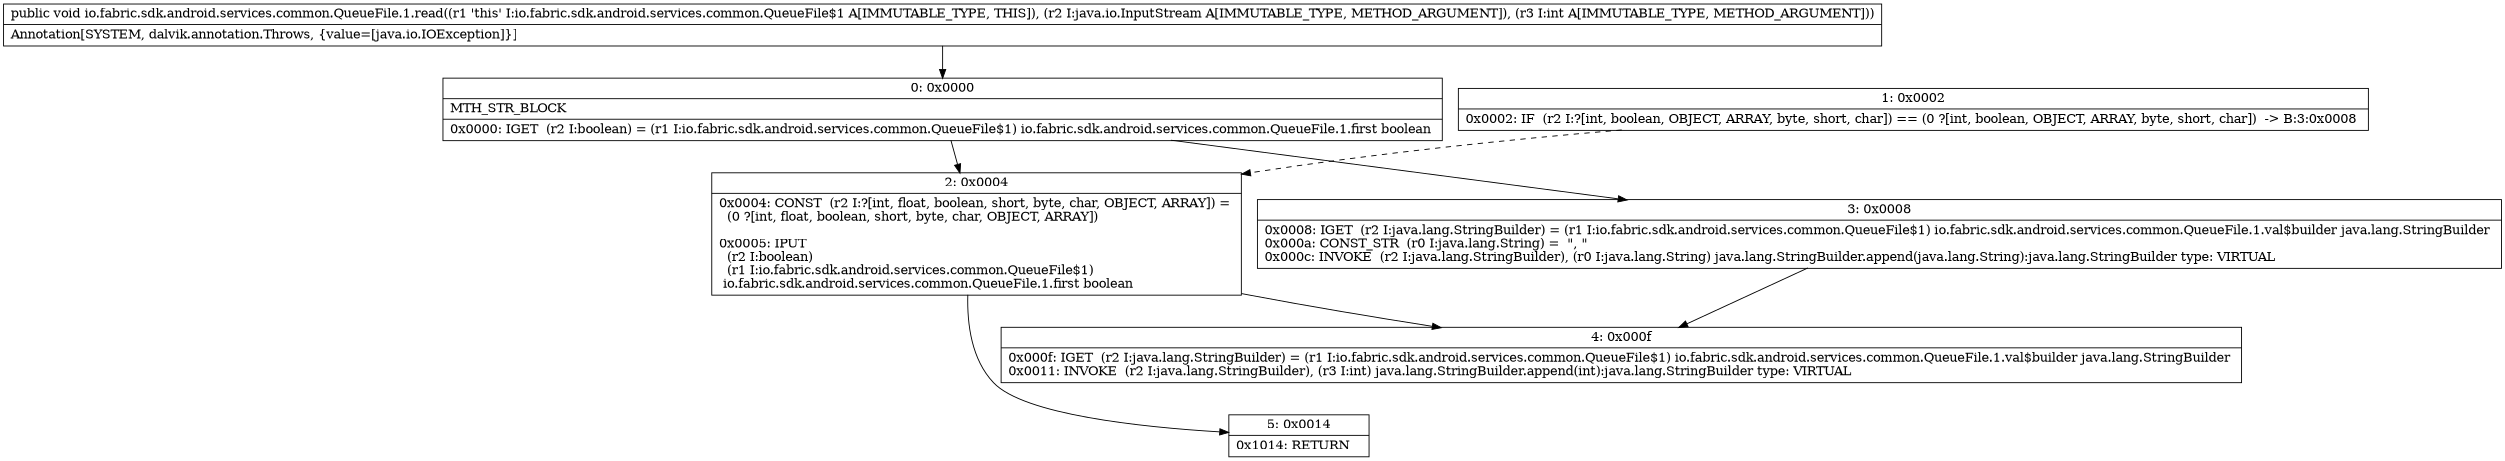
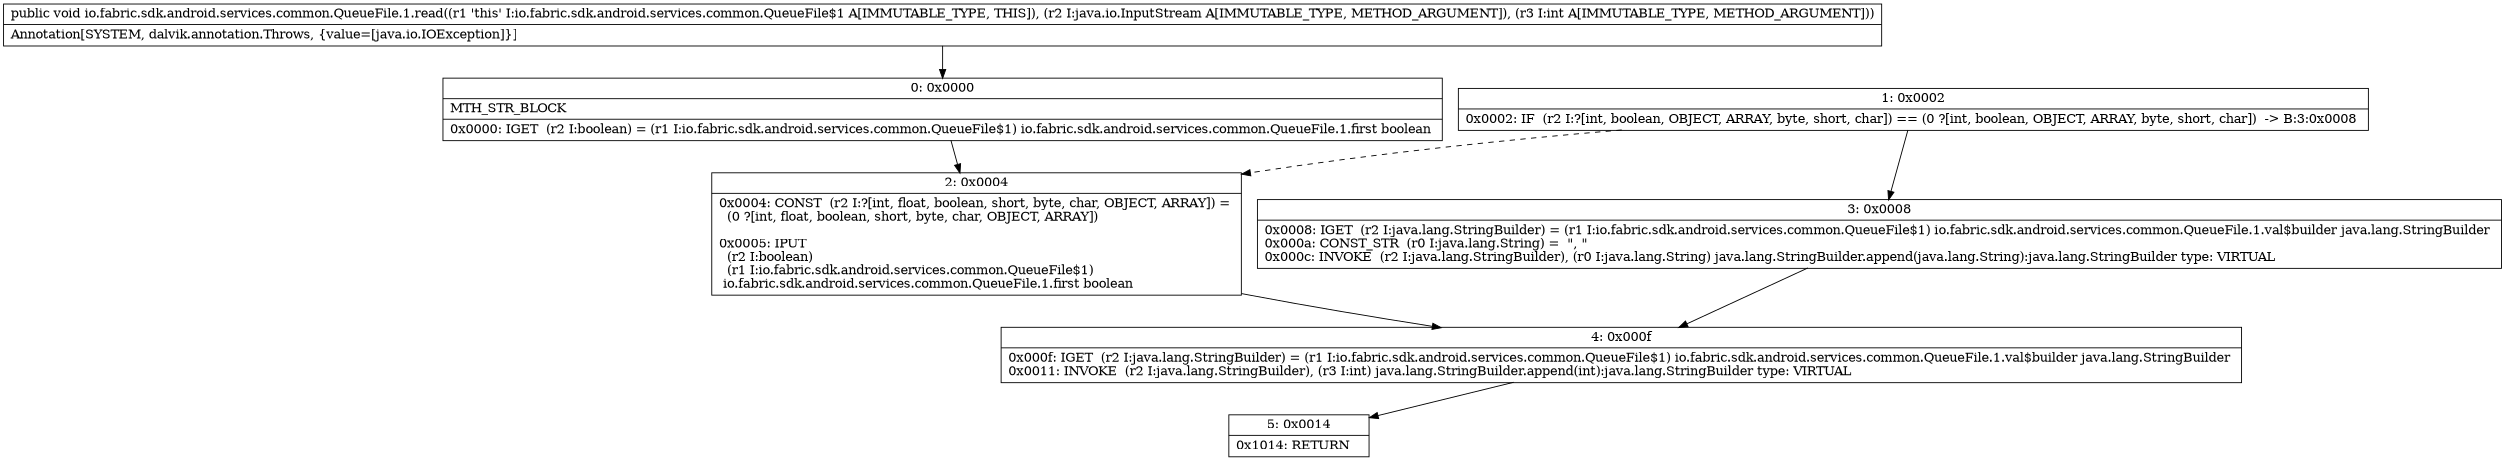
edge "0: 0x0000" -> "3: 0x0008": now "1: 0x0002" -> "3: 0x0008"
edge "2: 0x0004" -> "5: 0x0014": now "4: 0x000f" -> "5: 0x0014"
